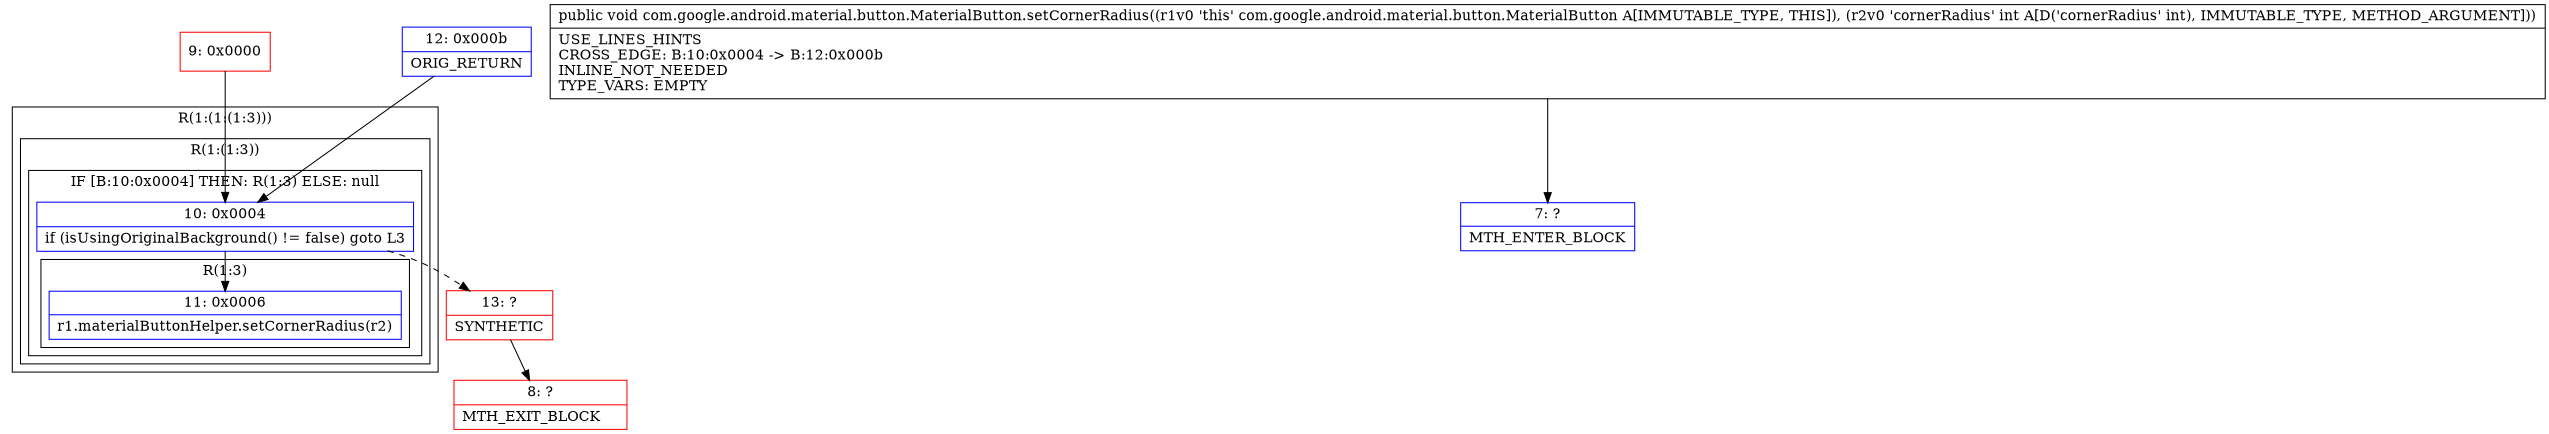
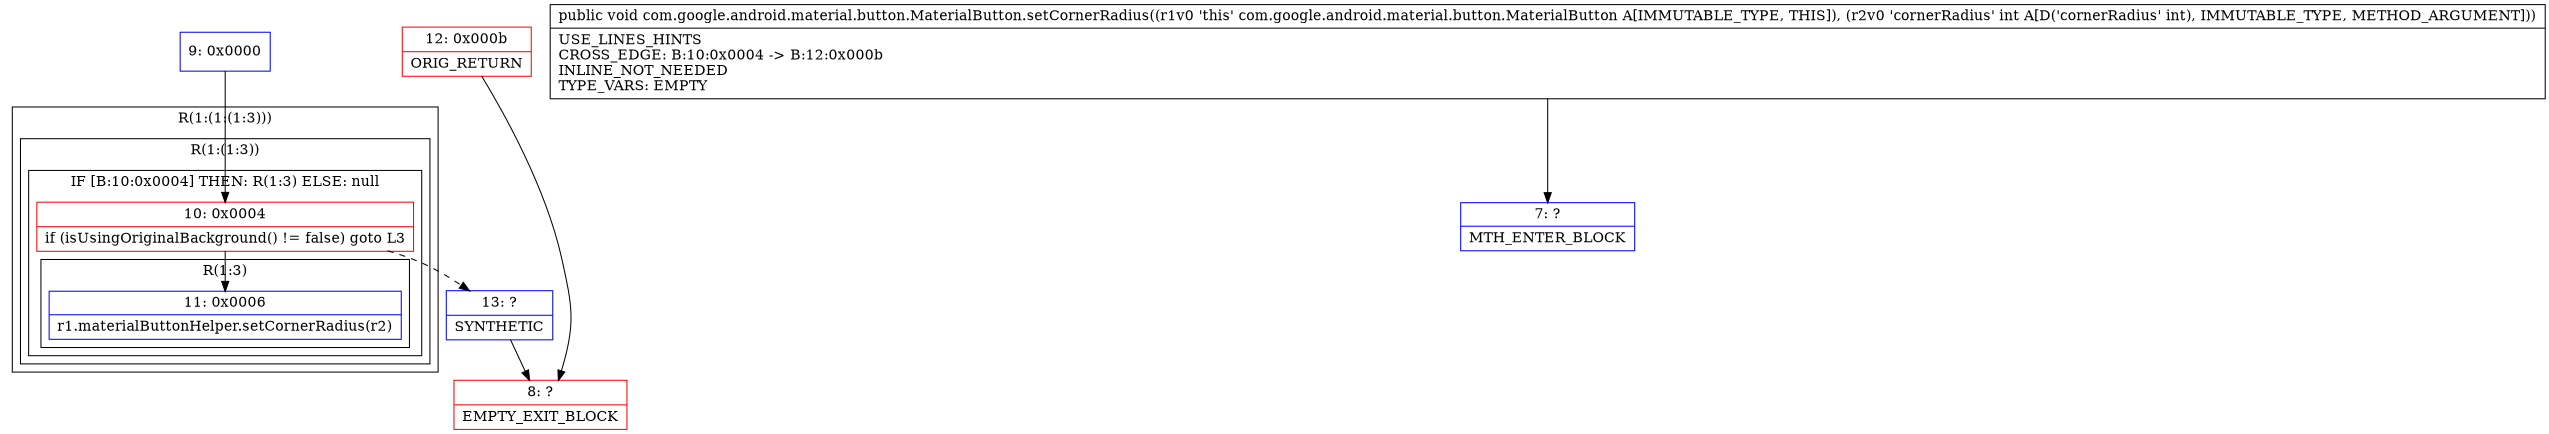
node "9: 0x0000": color red -> blue
node "12: 0x000b": color blue -> red
edge "12: 0x000b" -> "10: 0x0004": now "12: 0x000b" -> "8: ?"
node "10: 0x0004": color blue -> red
node "13: ?": color red -> blue
node "8: ?": text "MTH_EXIT_BLOCK" -> "EMPTY_EXIT_BLOCK"
